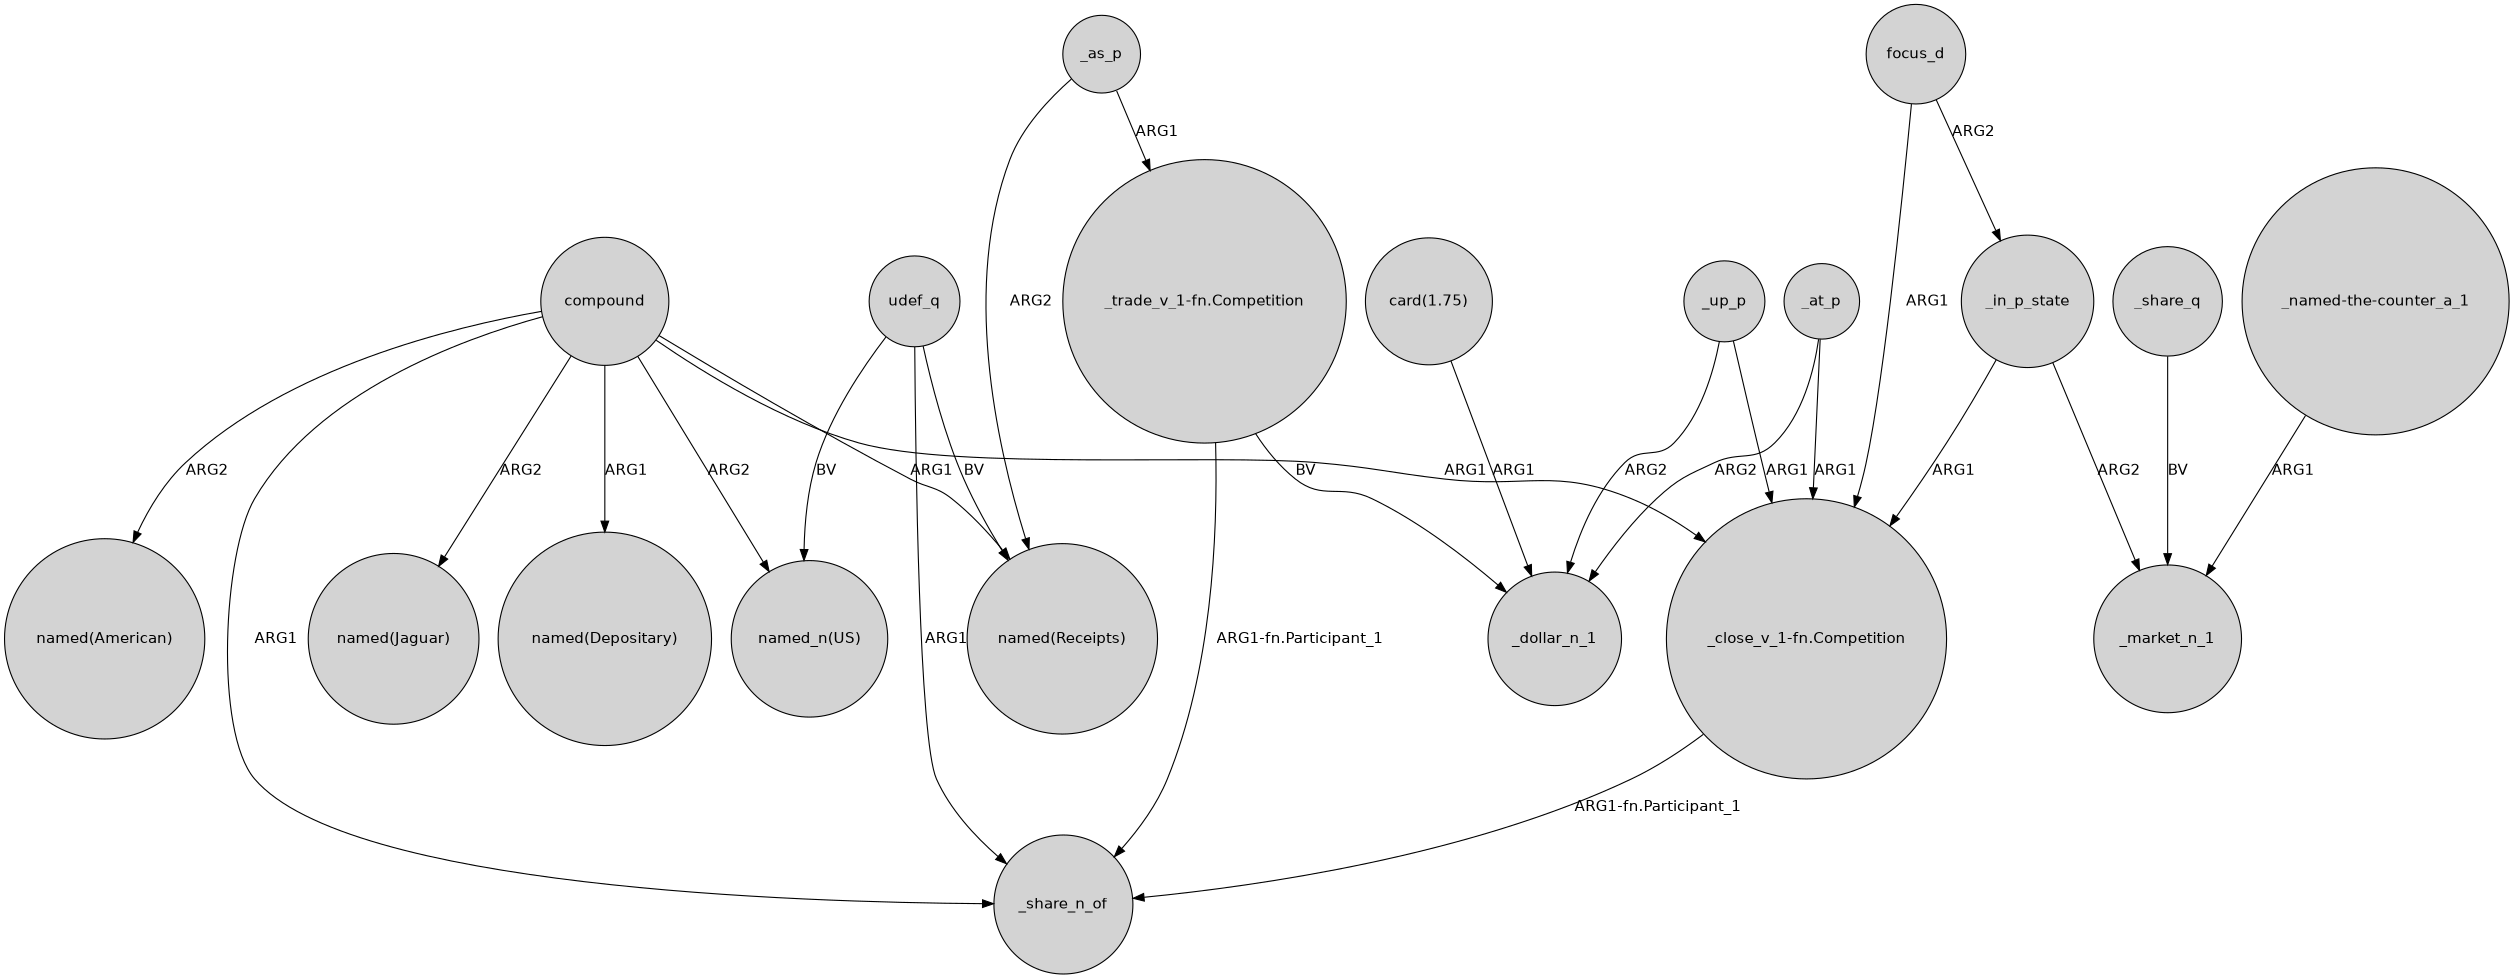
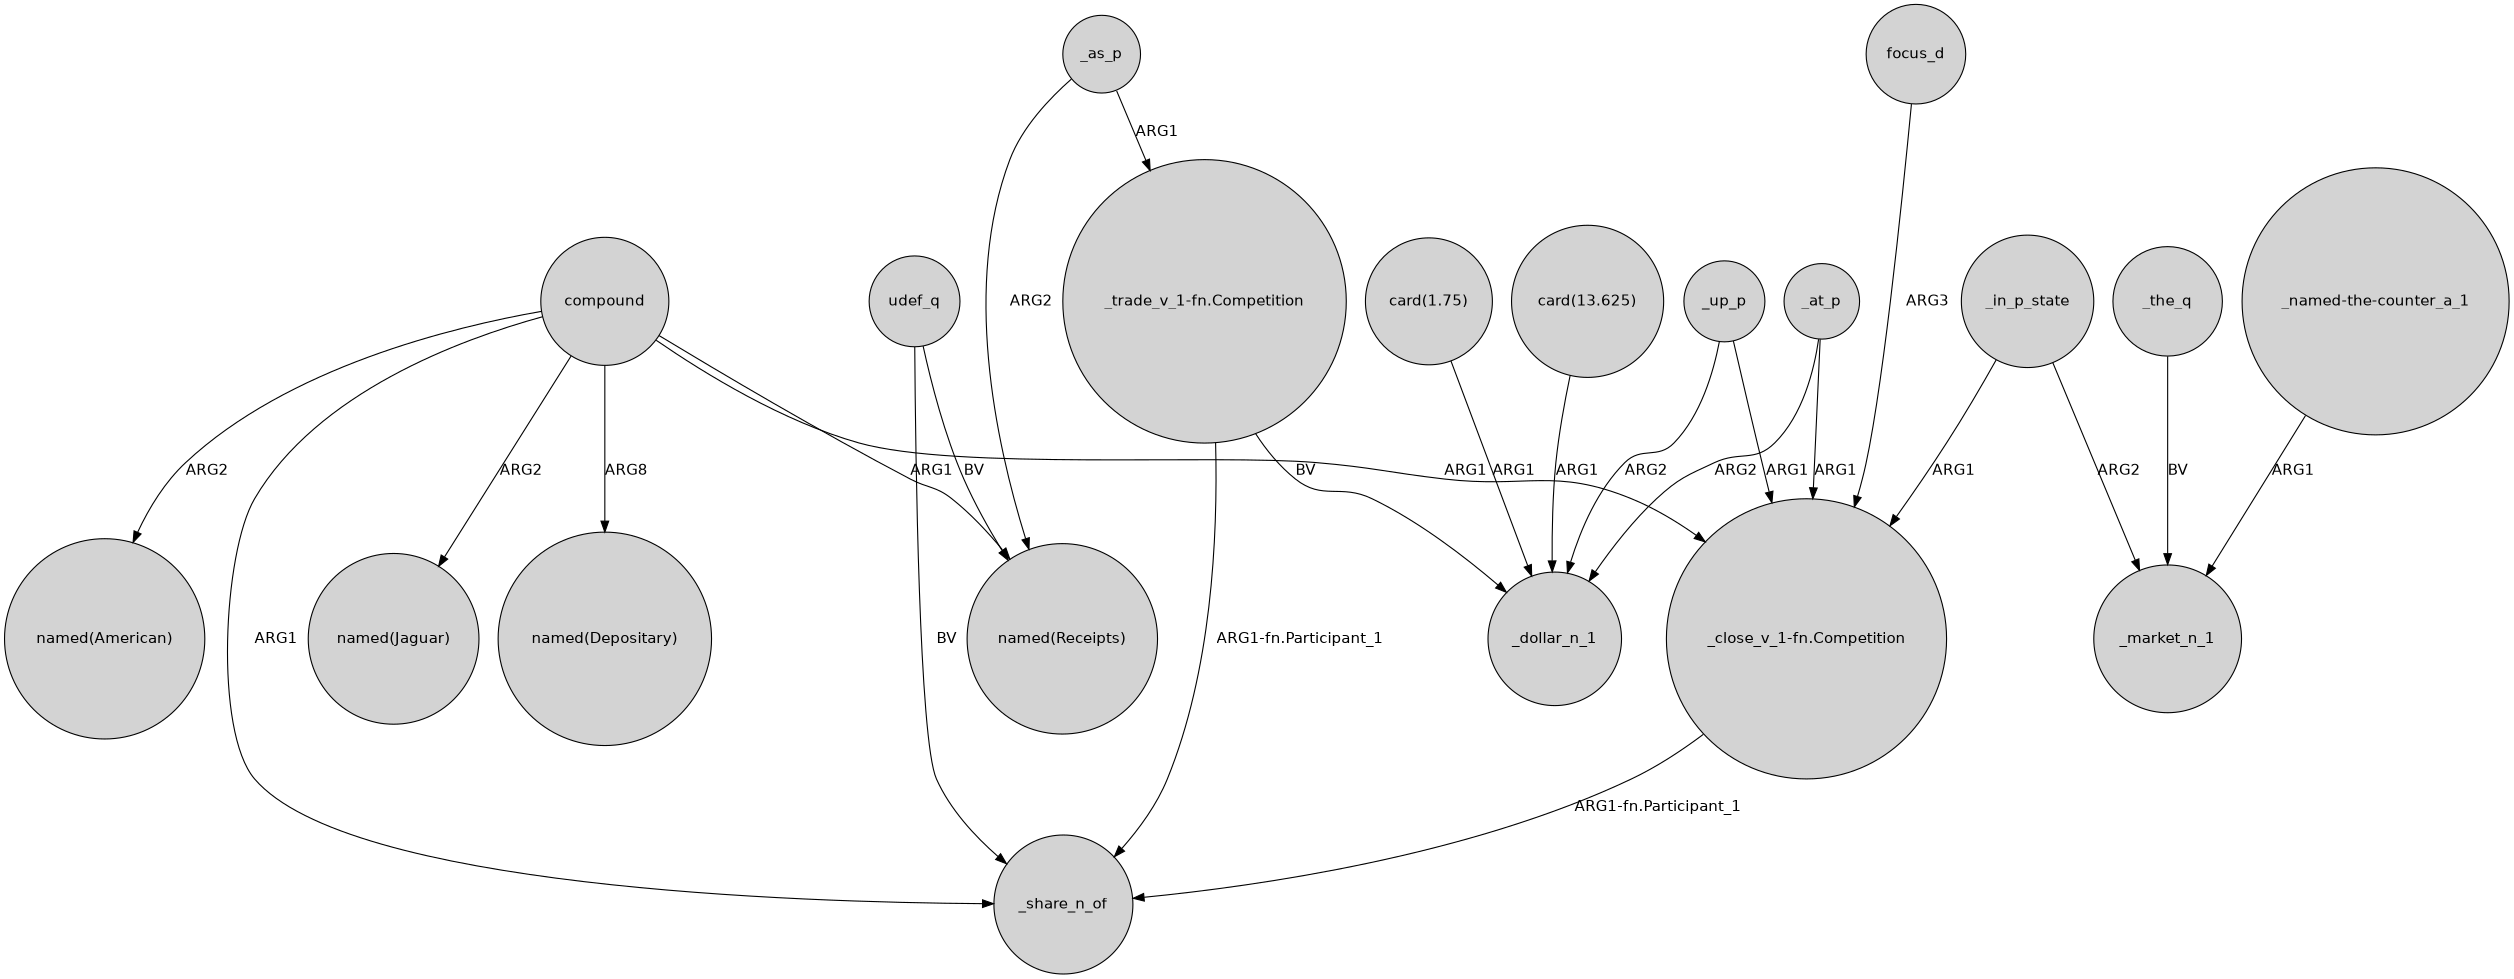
edge "focus_d" -> "_in_p_state": removed, label "ARG2"
node "card(13.625)": added
edge "focus_d" -> "_close_v_1-fn.Competition": label "ARG1" -> "ARG3"
node "_share_q": label "_share_q" -> "_the_q"
edge "compound" -> "named(Depositary)": label "ARG1" -> "ARG8"
node "named_n(US)": removed
edge "udef_q" -> "_share_n_of": label "ARG1" -> "BV"
